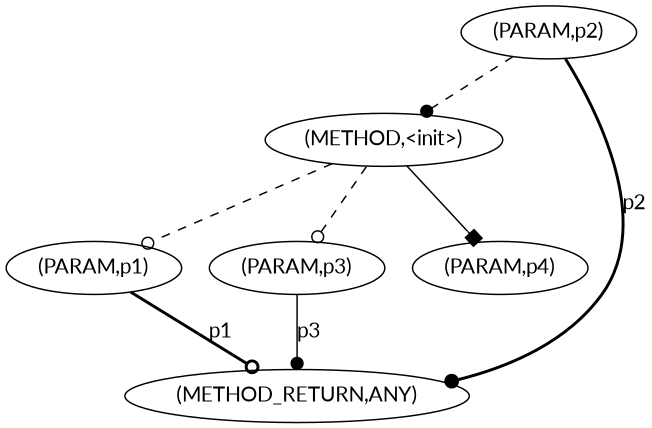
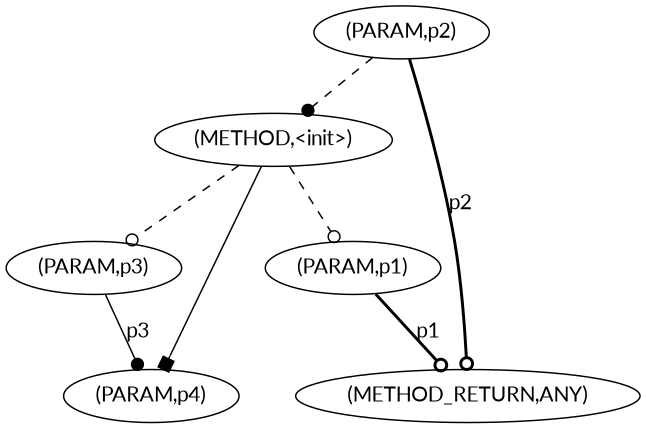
edge "(PARAM,p2)" -> "(METHOD_RETURN,ANY)": arrowhead dot -> odot
edge "(PARAM,p3)" -> "(METHOD_RETURN,ANY)": now "(PARAM,p3)" -> "(PARAM,p4)"
